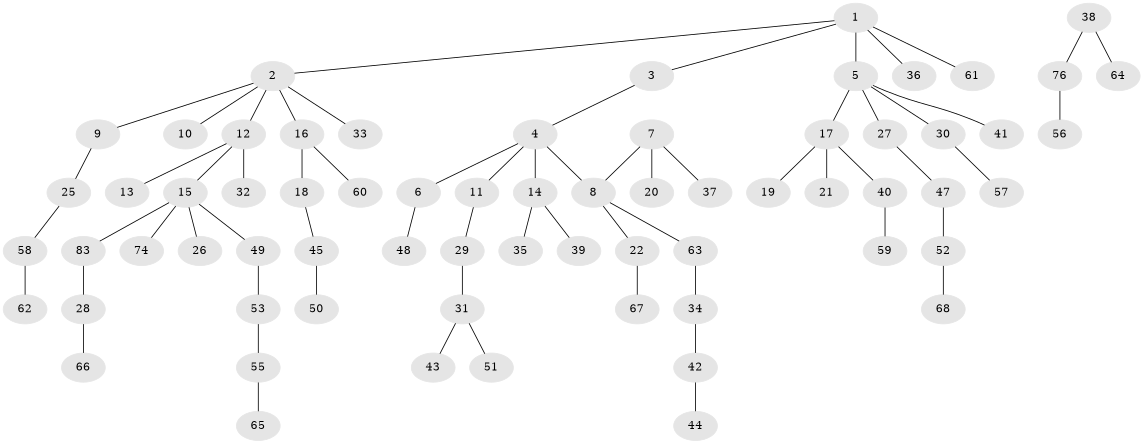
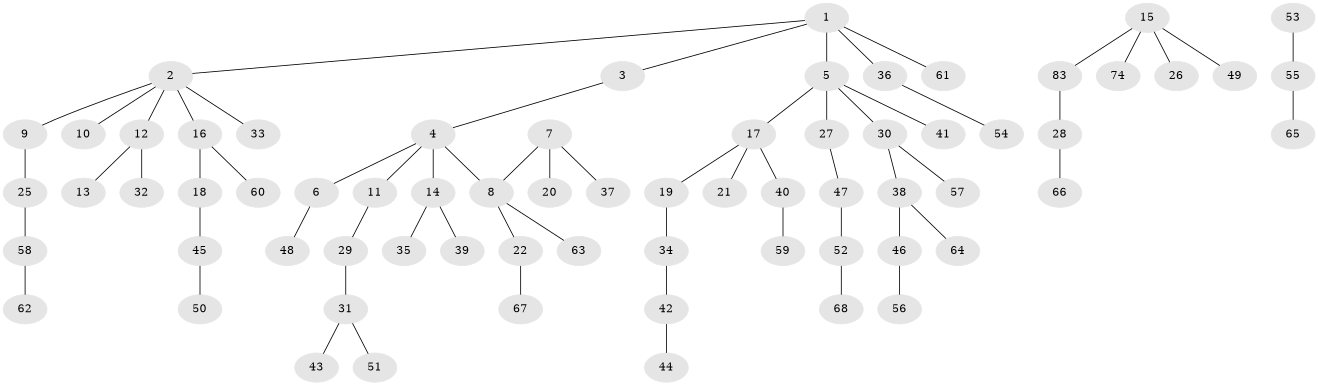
node "76": label "76" -> "46"
node "54": added
edge "12" -- "15": removed
edge "30" -- "38": added
edge "49" -- "53": removed
edge "63" -- "34": now "19" -- "34"
